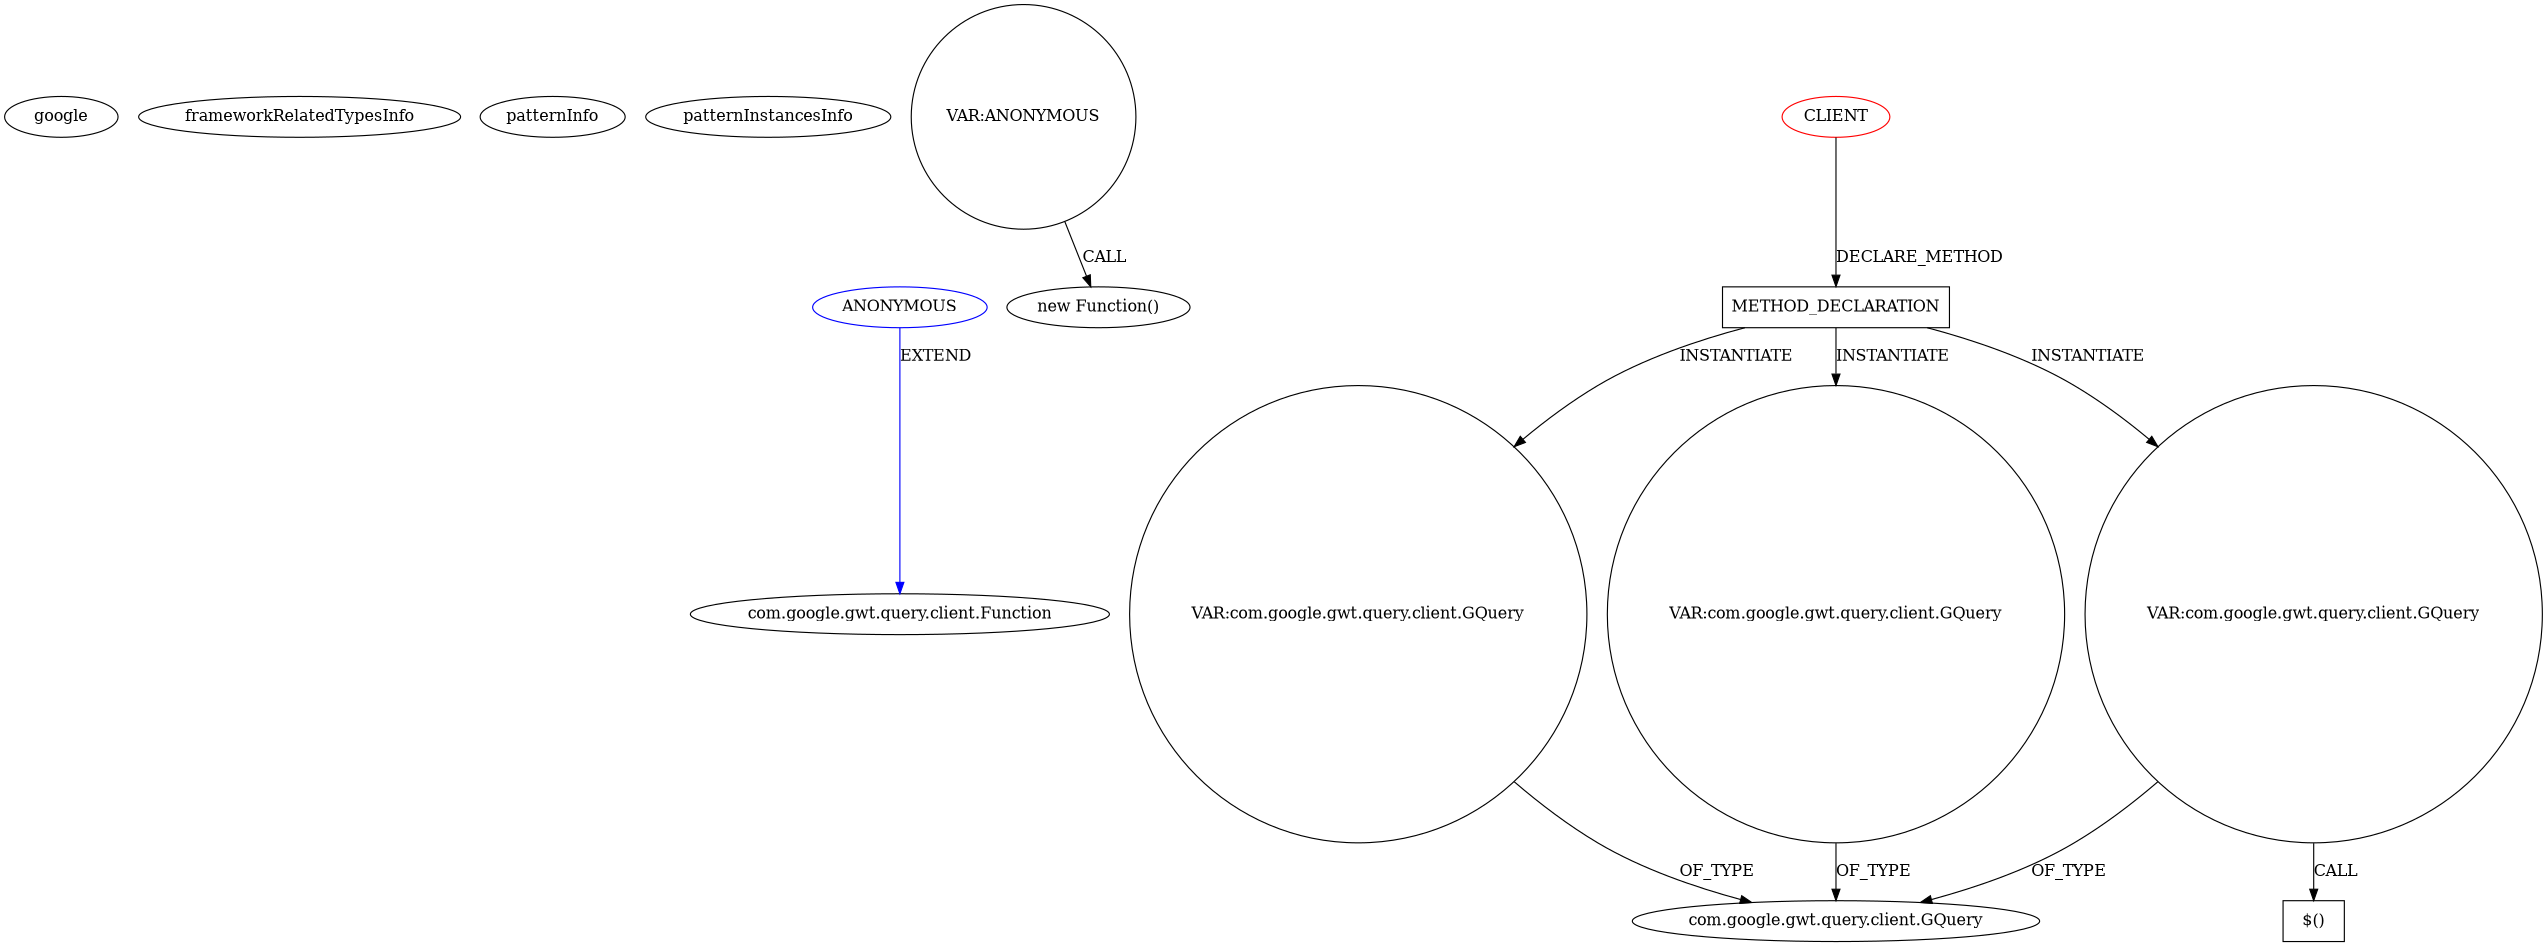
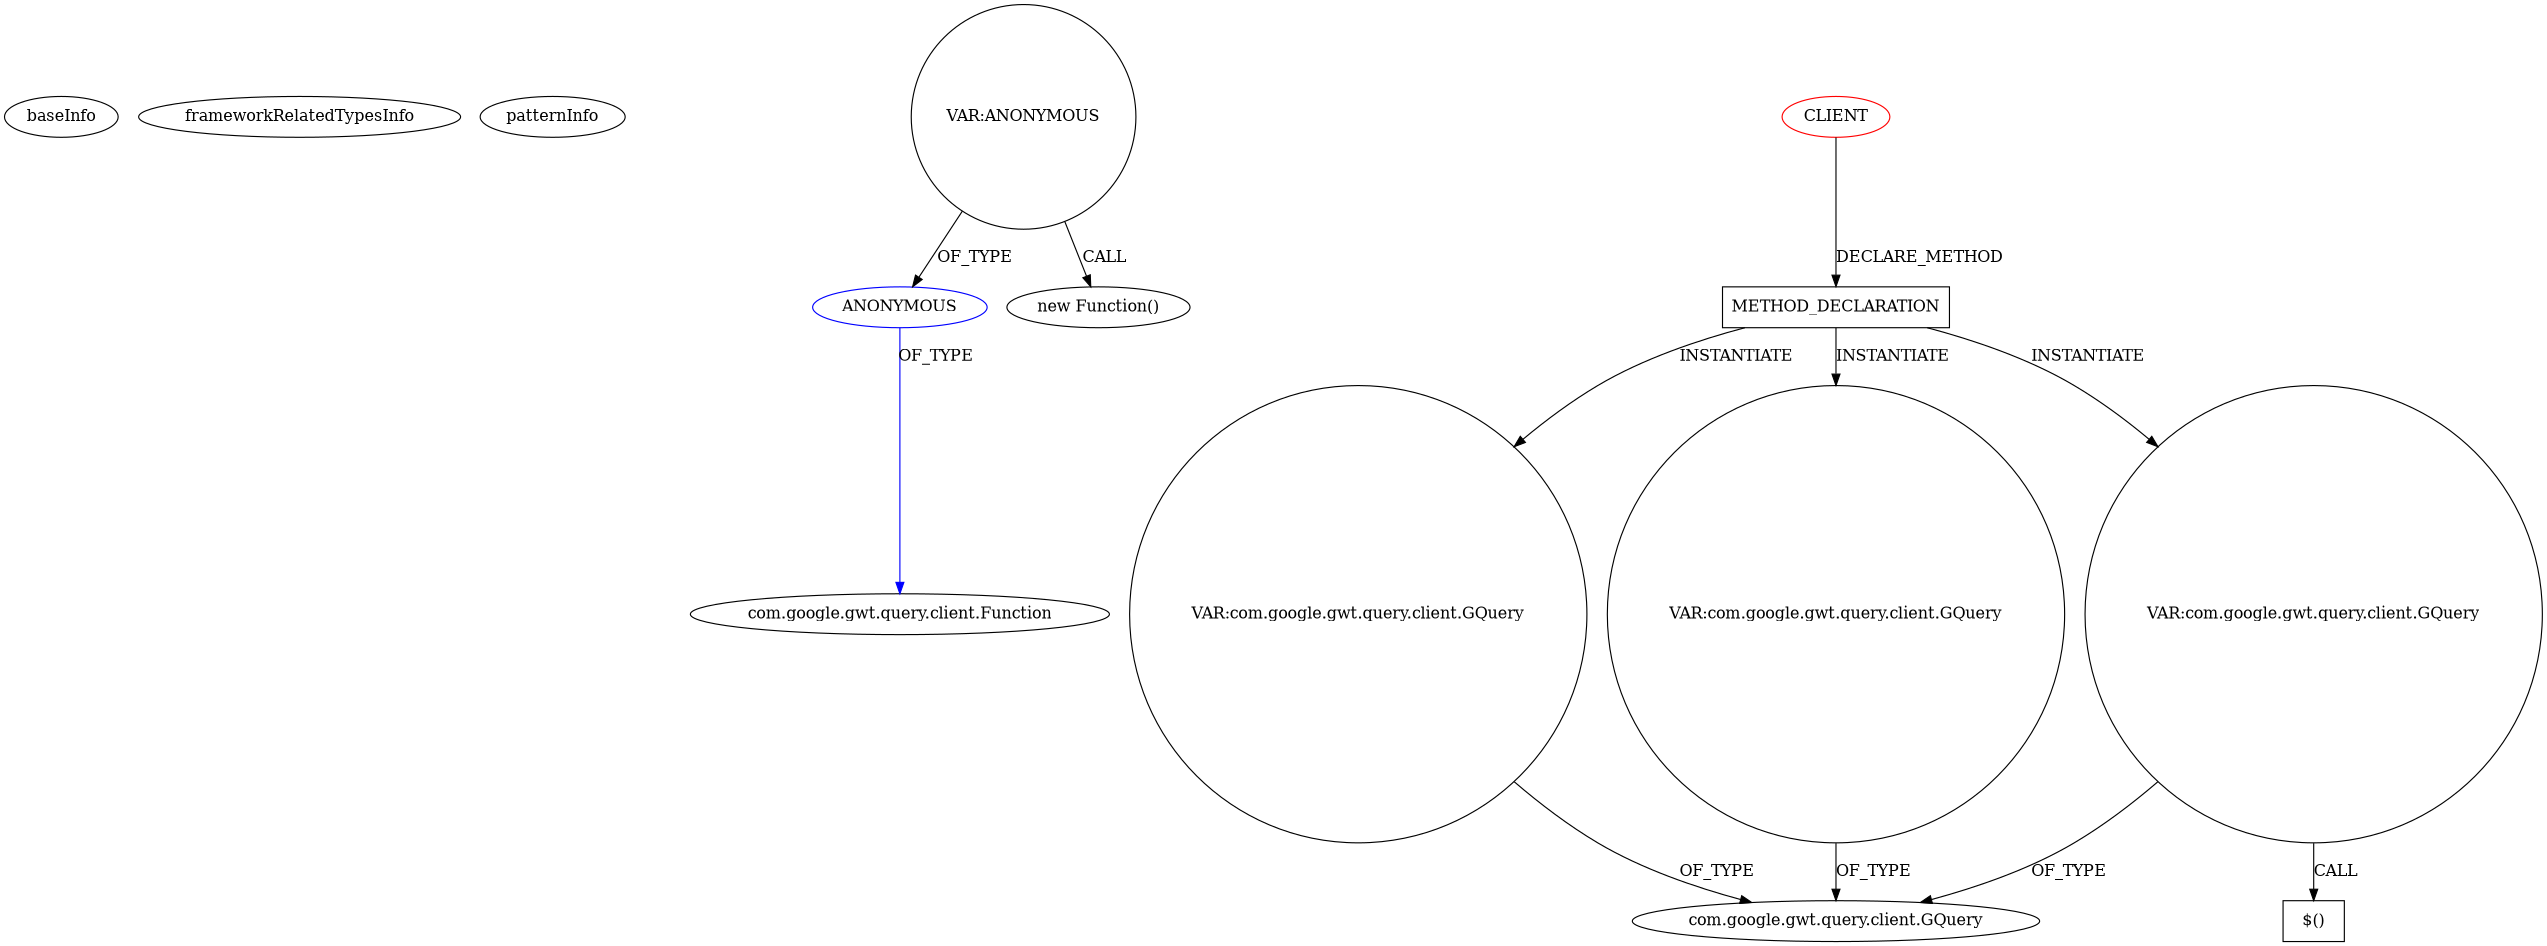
node "google": label "google" -> "baseInfo"
node "patternInstancesInfo": removed
edge "VAR:ANONYMOUS" -> "ANONYMOUS": added, label "OF_TYPE"
edge "ANONYMOUS" -> "com.google.gwt.query.client.Function": label "EXTEND" -> "OF_TYPE"
